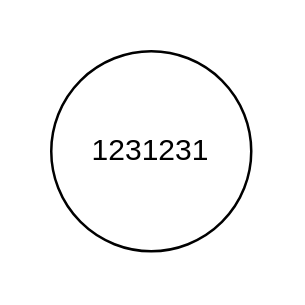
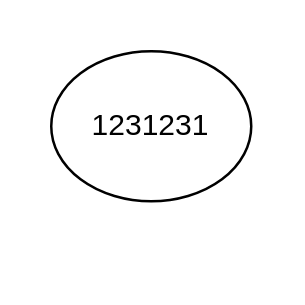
node "1231231": size 200x200 -> 200x150
